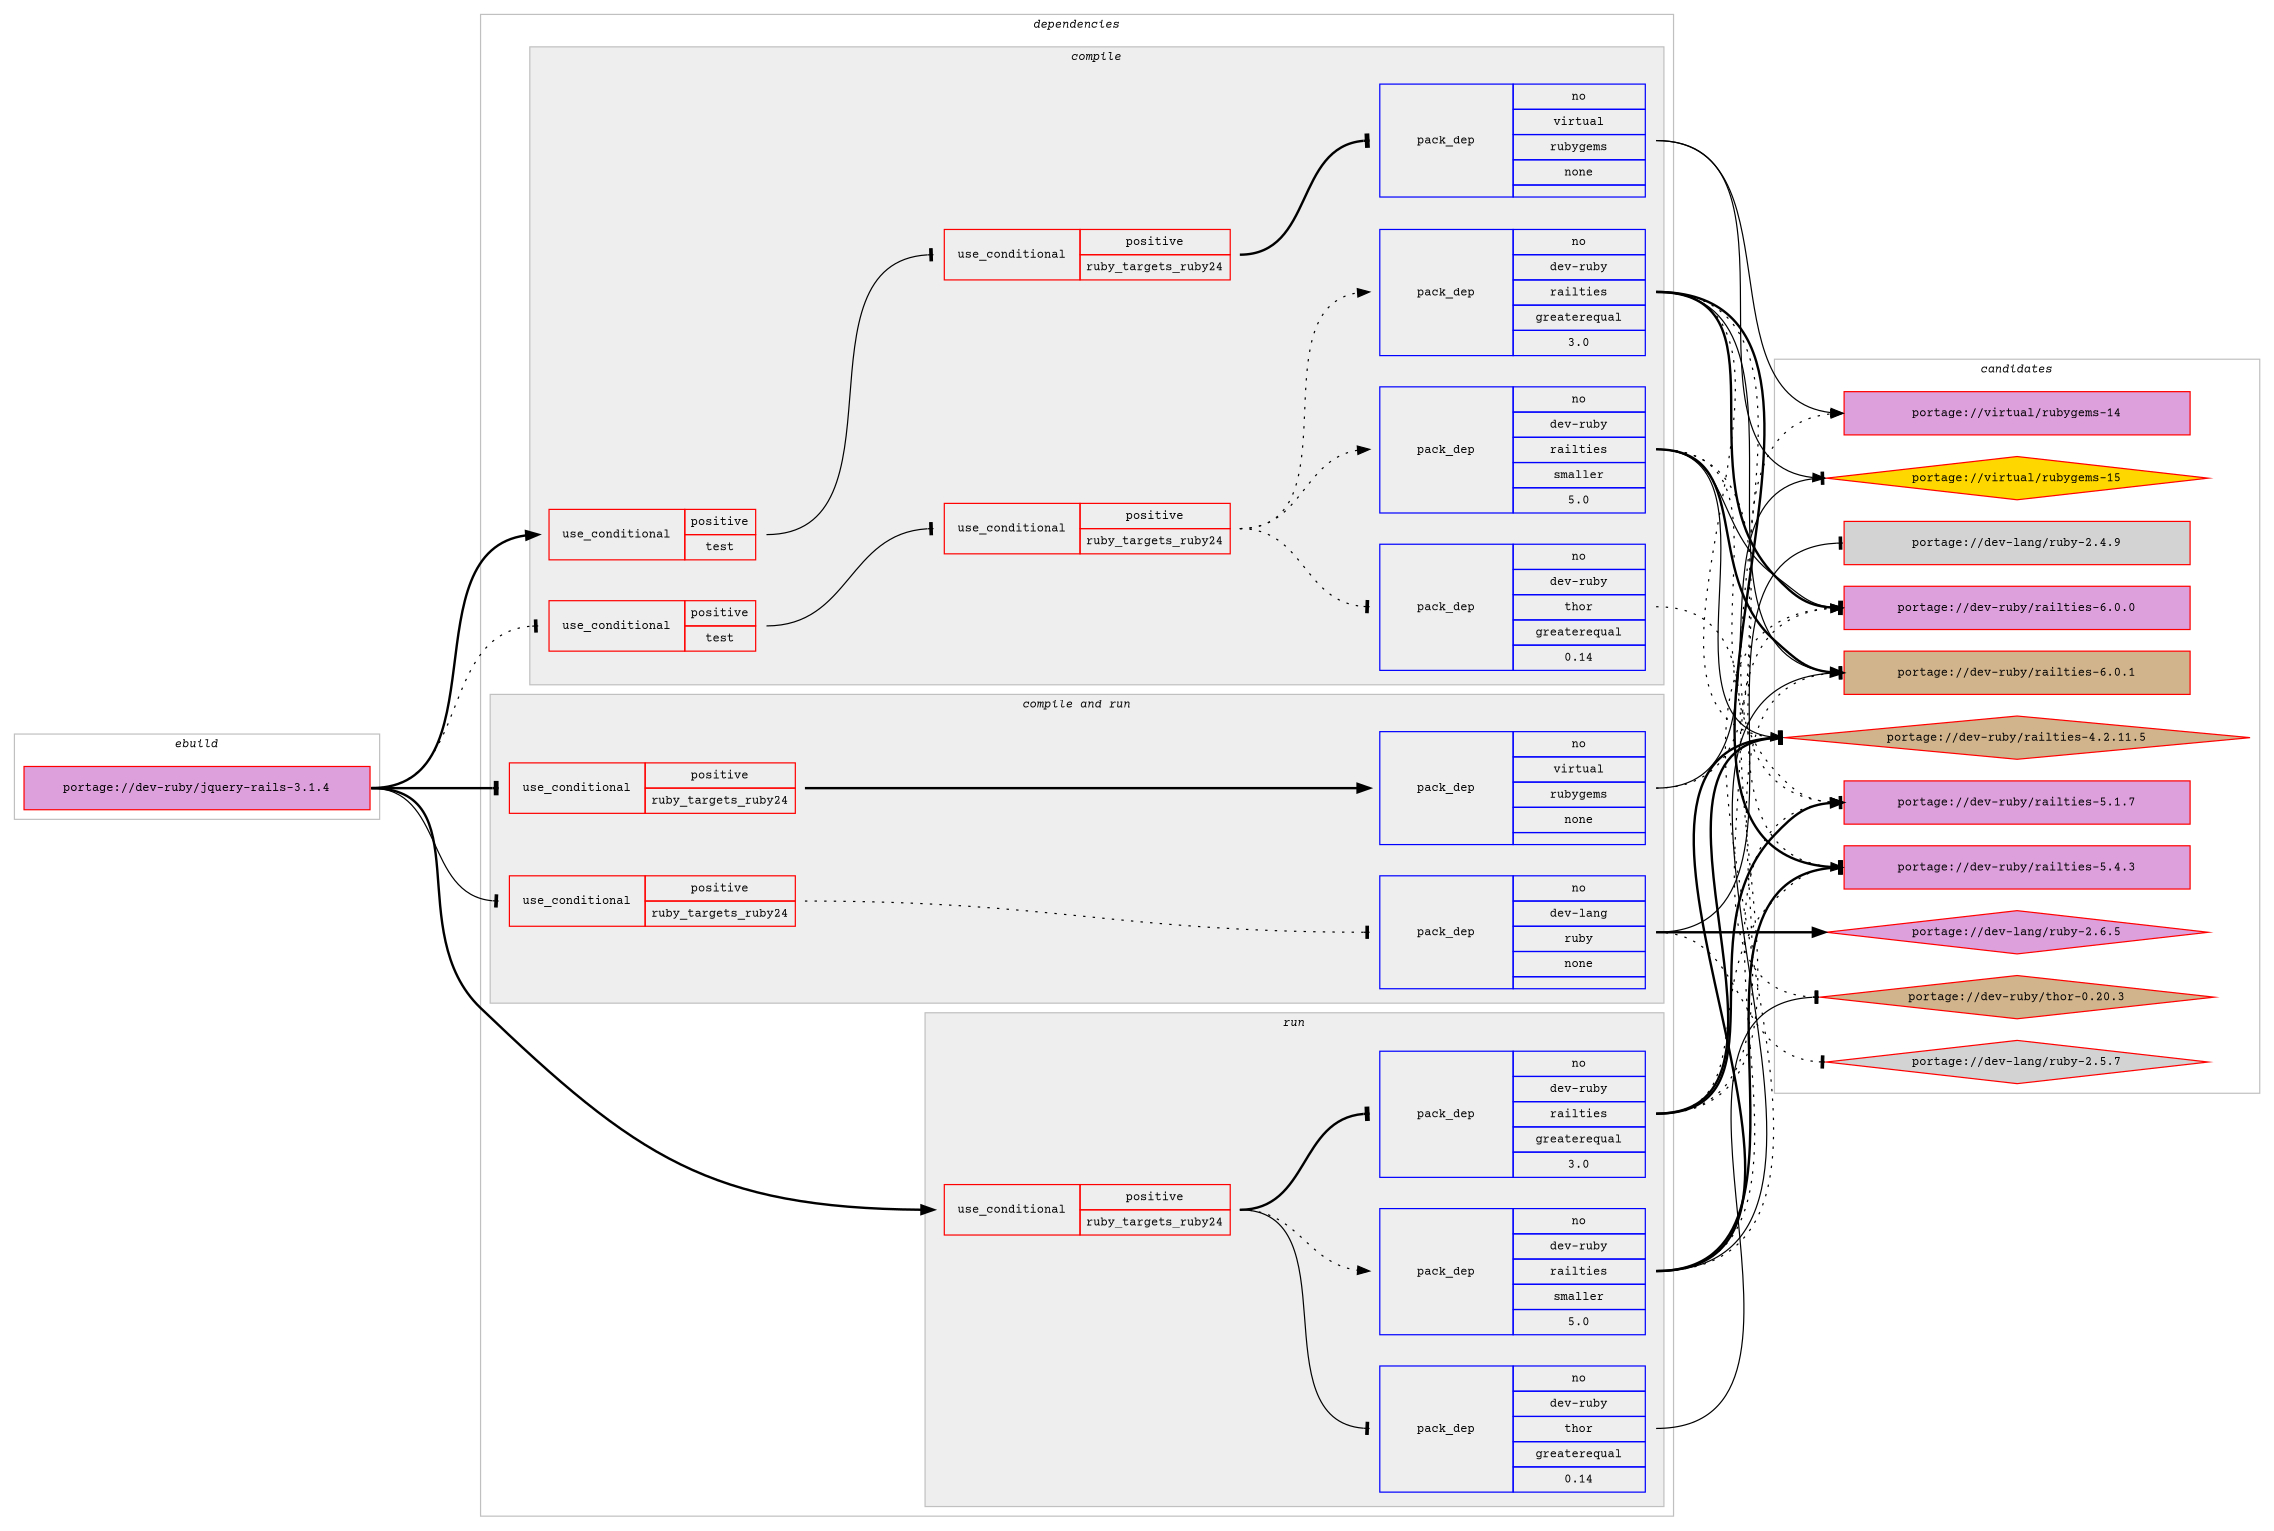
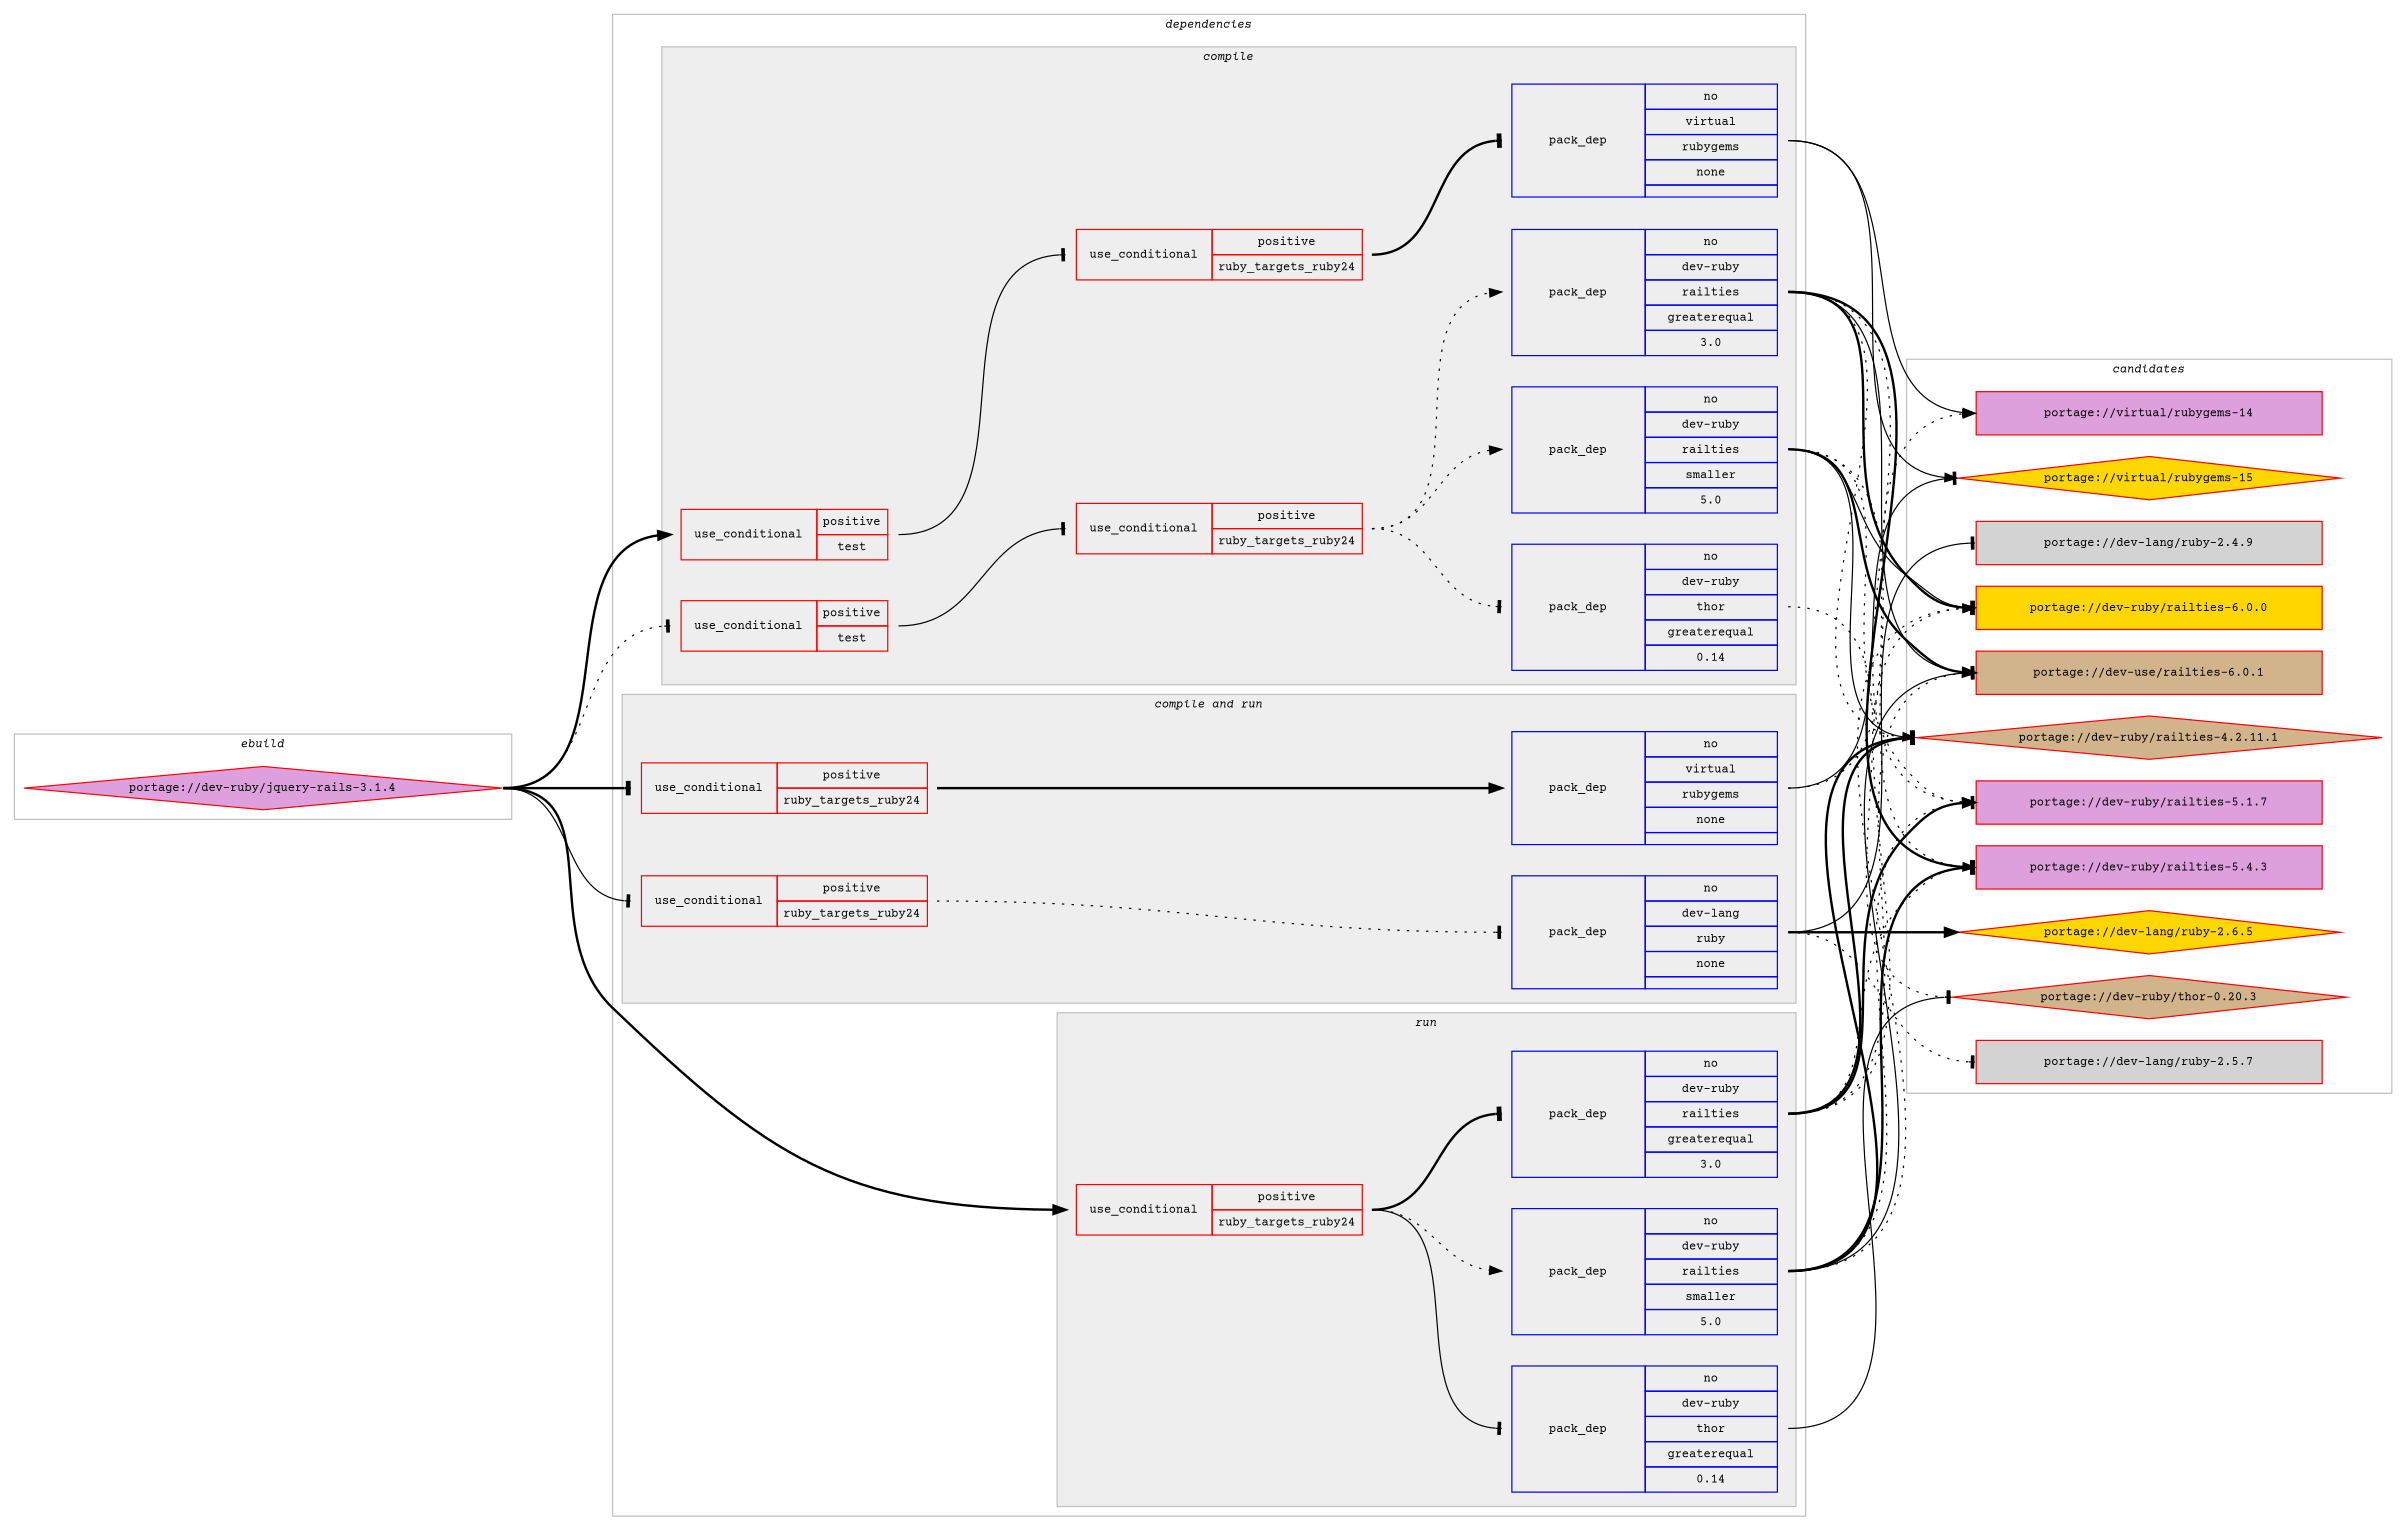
node "portage://dev-ruby/railties-6.0.0": fillcolor plum -> gold
node "portage://dev-ruby/railties-6.0.1": label "portage://dev-ruby/railties-6.0.1" -> "portage://dev-use/railties-6.0.1"
node "portage://dev-ruby/railties-4.2.11.5": label "portage://dev-ruby/railties-4.2.11.5" -> "portage://dev-ruby/railties-4.2.11.1"
node "portage://dev-ruby/jquery-rails-3.1.4": shape box -> diamond
node "portage://dev-lang/ruby-2.6.5": fillcolor plum -> gold
node "portage://dev-lang/ruby-2.5.7": shape diamond -> box
